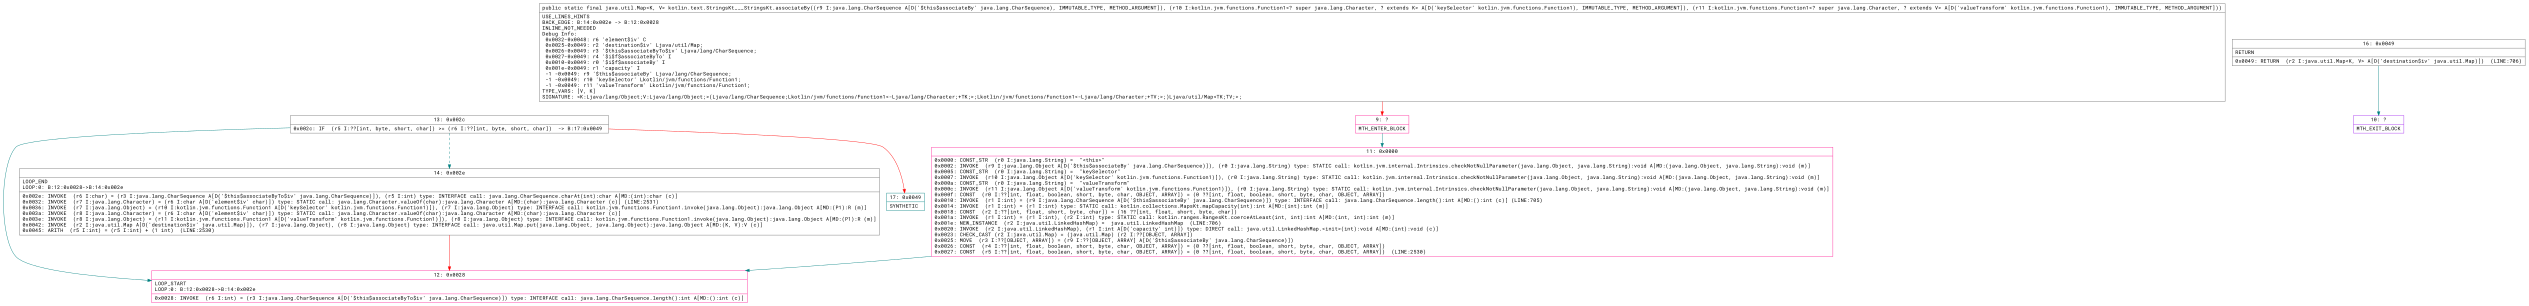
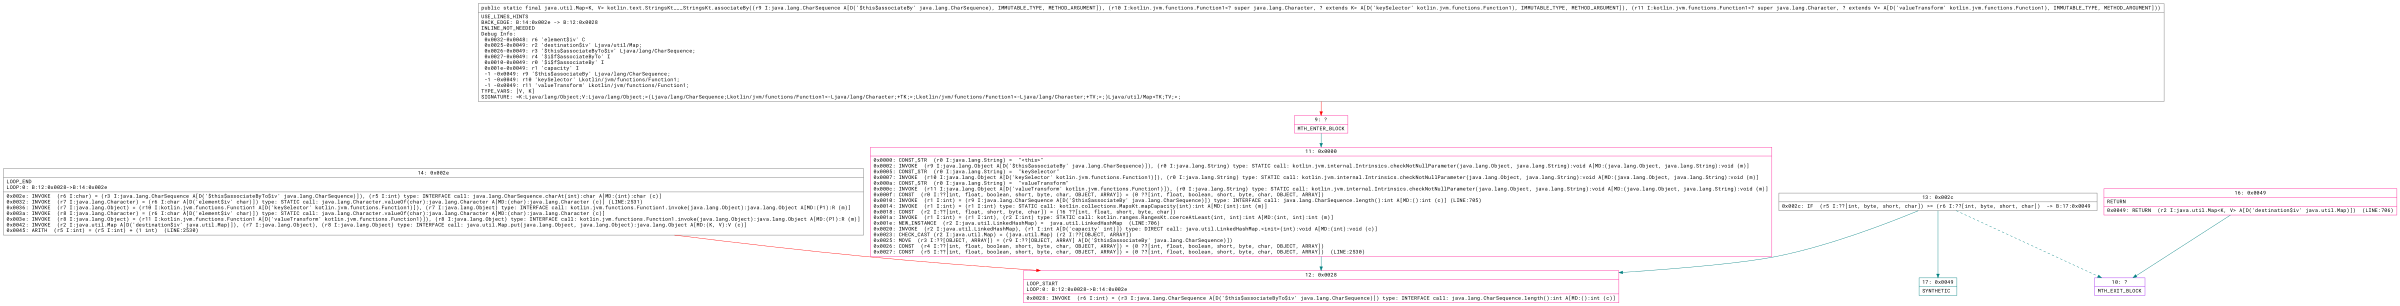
node "16: 0x0049": color gray40 -> deeppink
edge "13: 0x002c" -> "17: 0x0049": color red -> teal
edge "13: 0x002c" -> "14: 0x002e": now "13: 0x002c" -> "10: ?"
